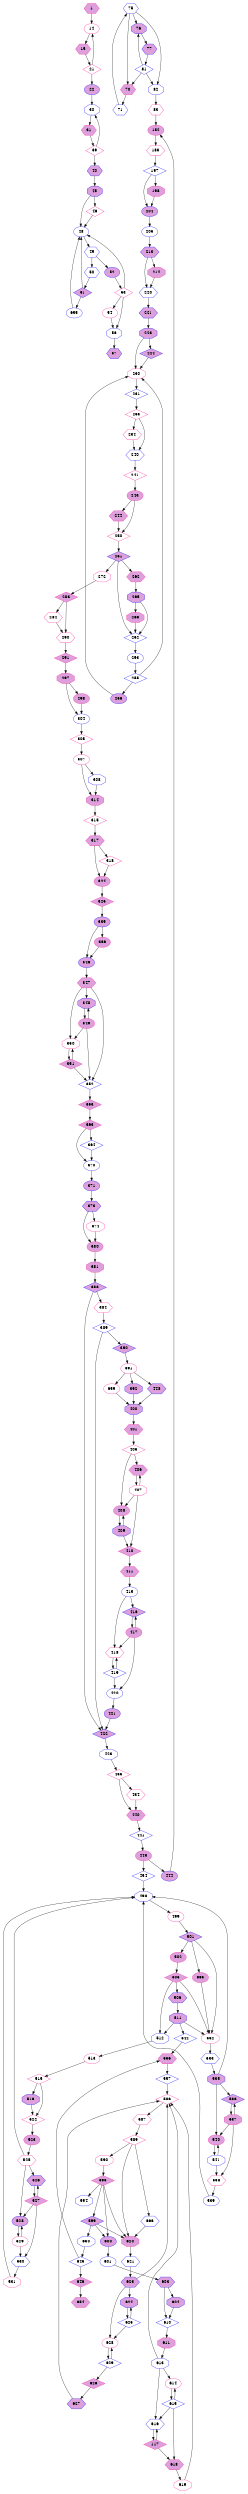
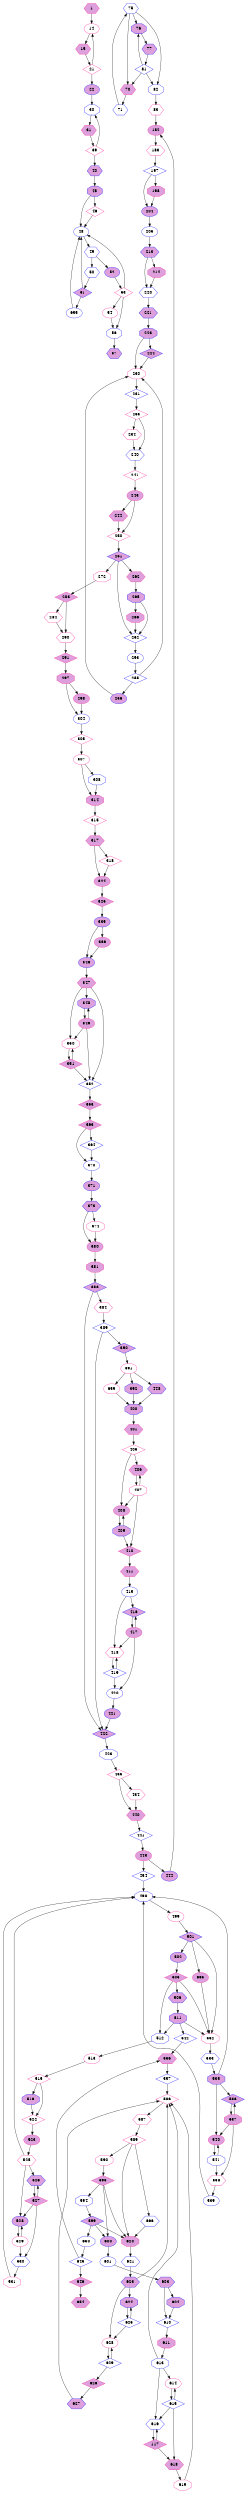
node "502": color deeppink -> blue
edge "593" -> "599": now "594" -> "599"
